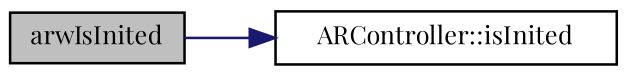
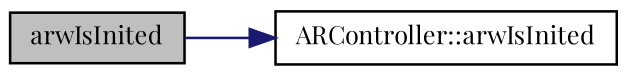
node "ARController::isInited": label "ARController::isInited" -> "ARController::arwIsInited"
